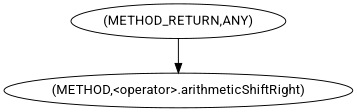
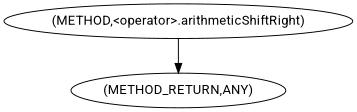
edge "(METHOD_RETURN,ANY)" -> "(METHOD,<operator>.arithmeticShiftRight)": reversed
